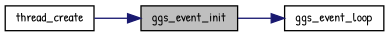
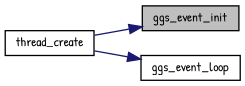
edge "ggs_event_init" -> "ggs_event_loop": now "thread_create" -> "ggs_event_loop"
